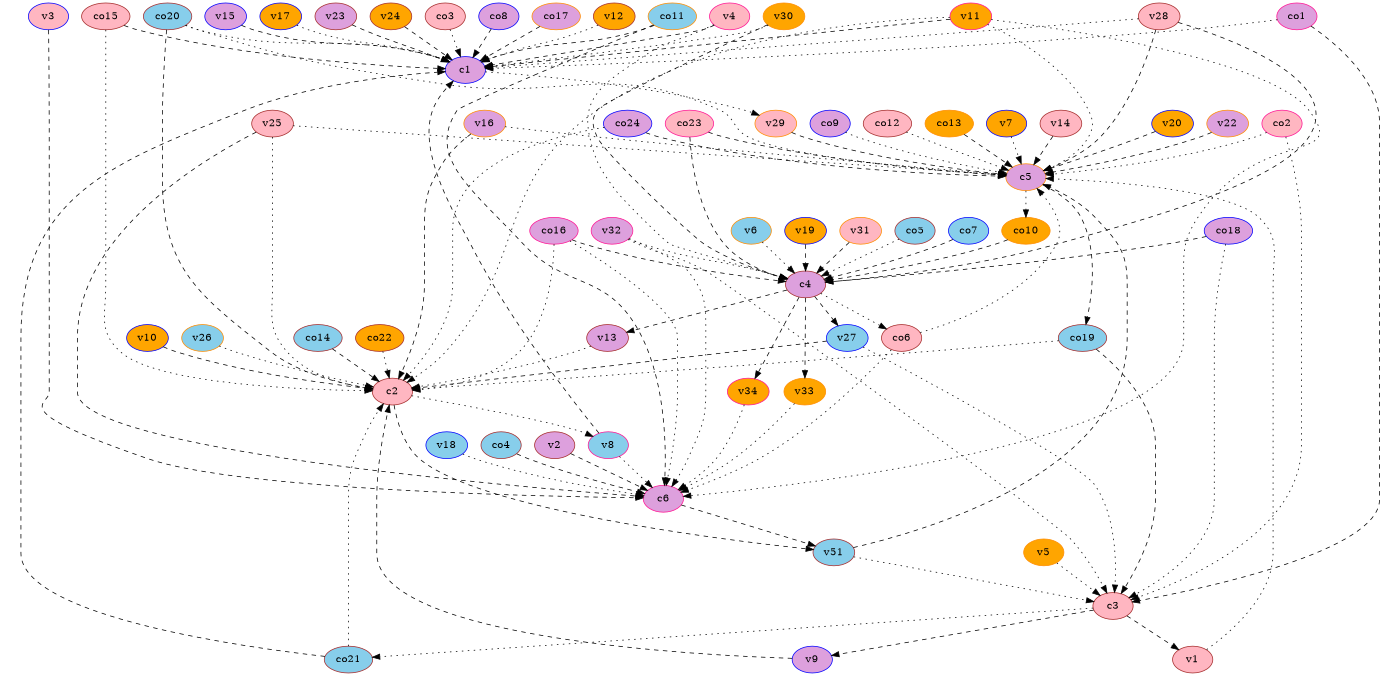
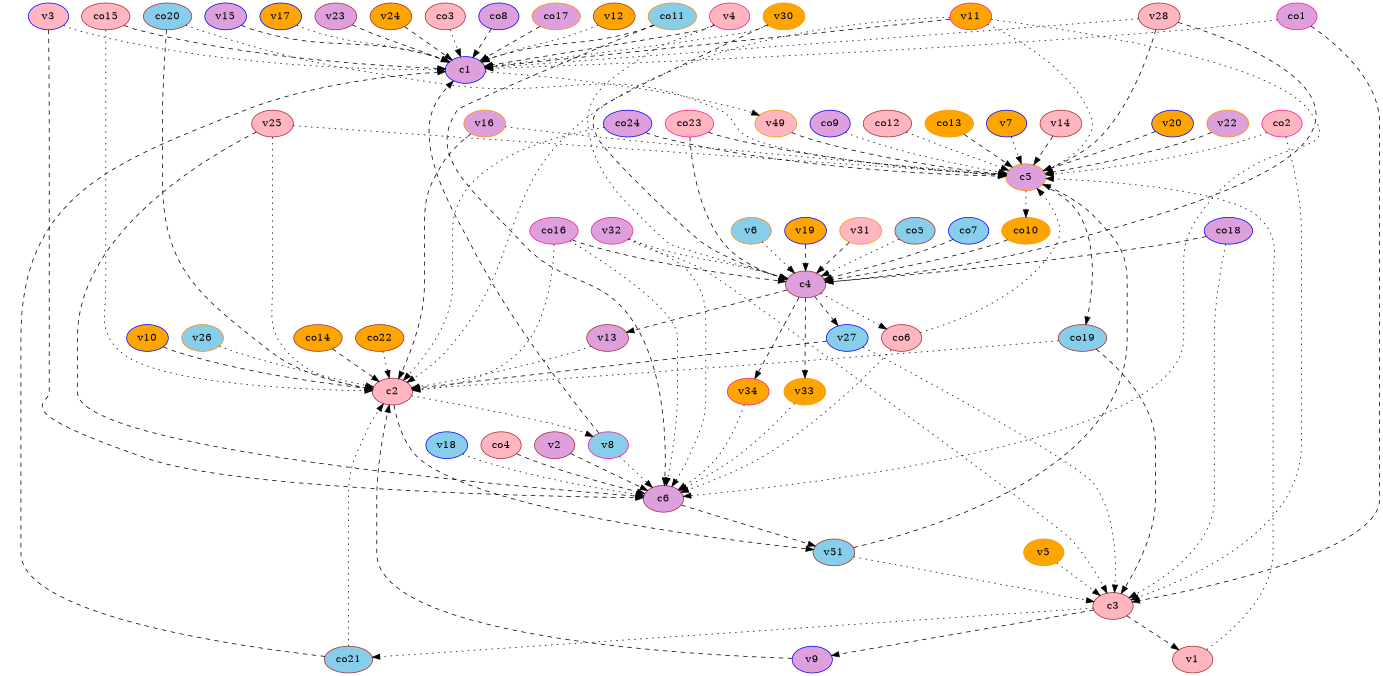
edge "co20" -> "c1": now "v3" -> "c1"
node "v29": label "v29" -> "v49"
node "co14": fillcolor skyblue -> orange
node "co4": fillcolor skyblue -> lightpink
node "c6": color deeppink -> brown
